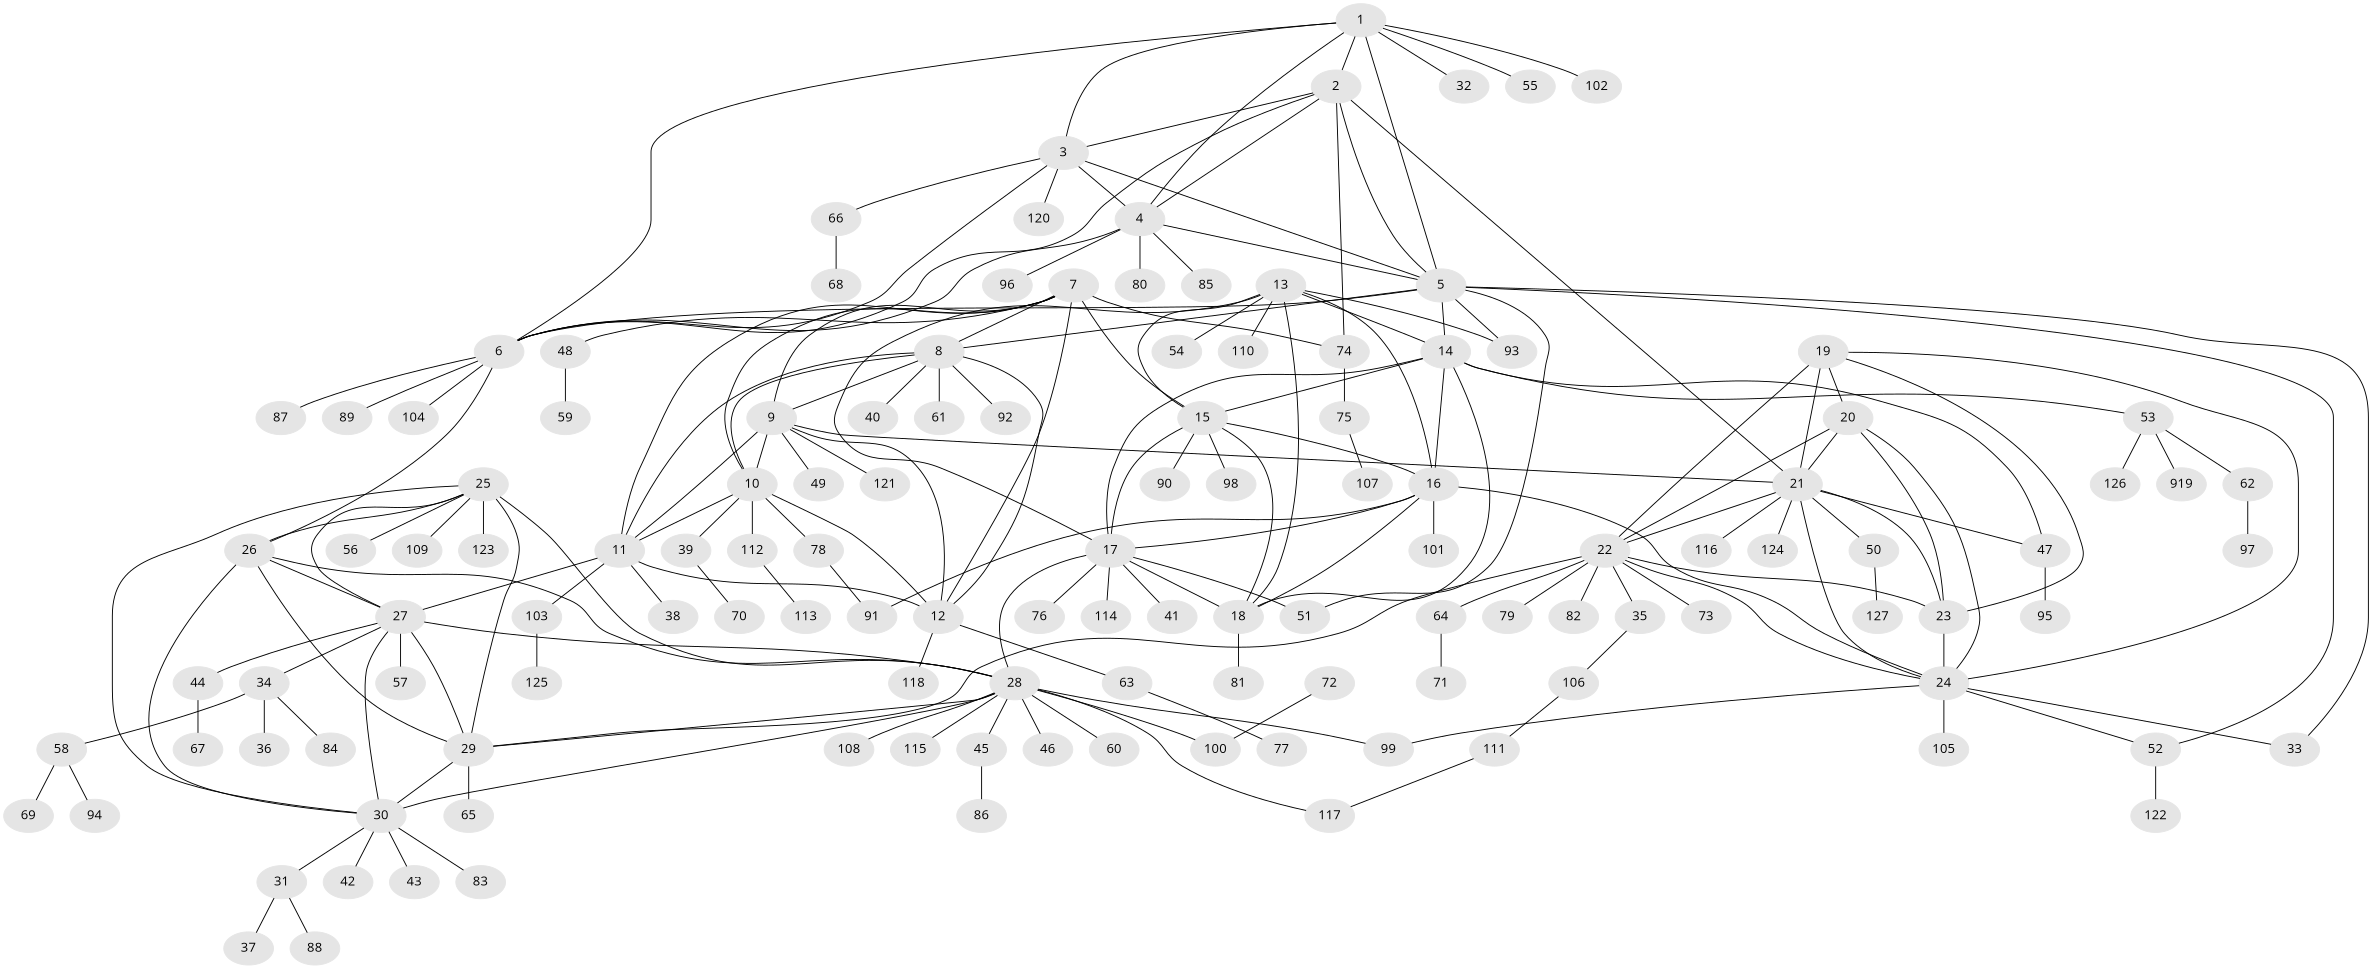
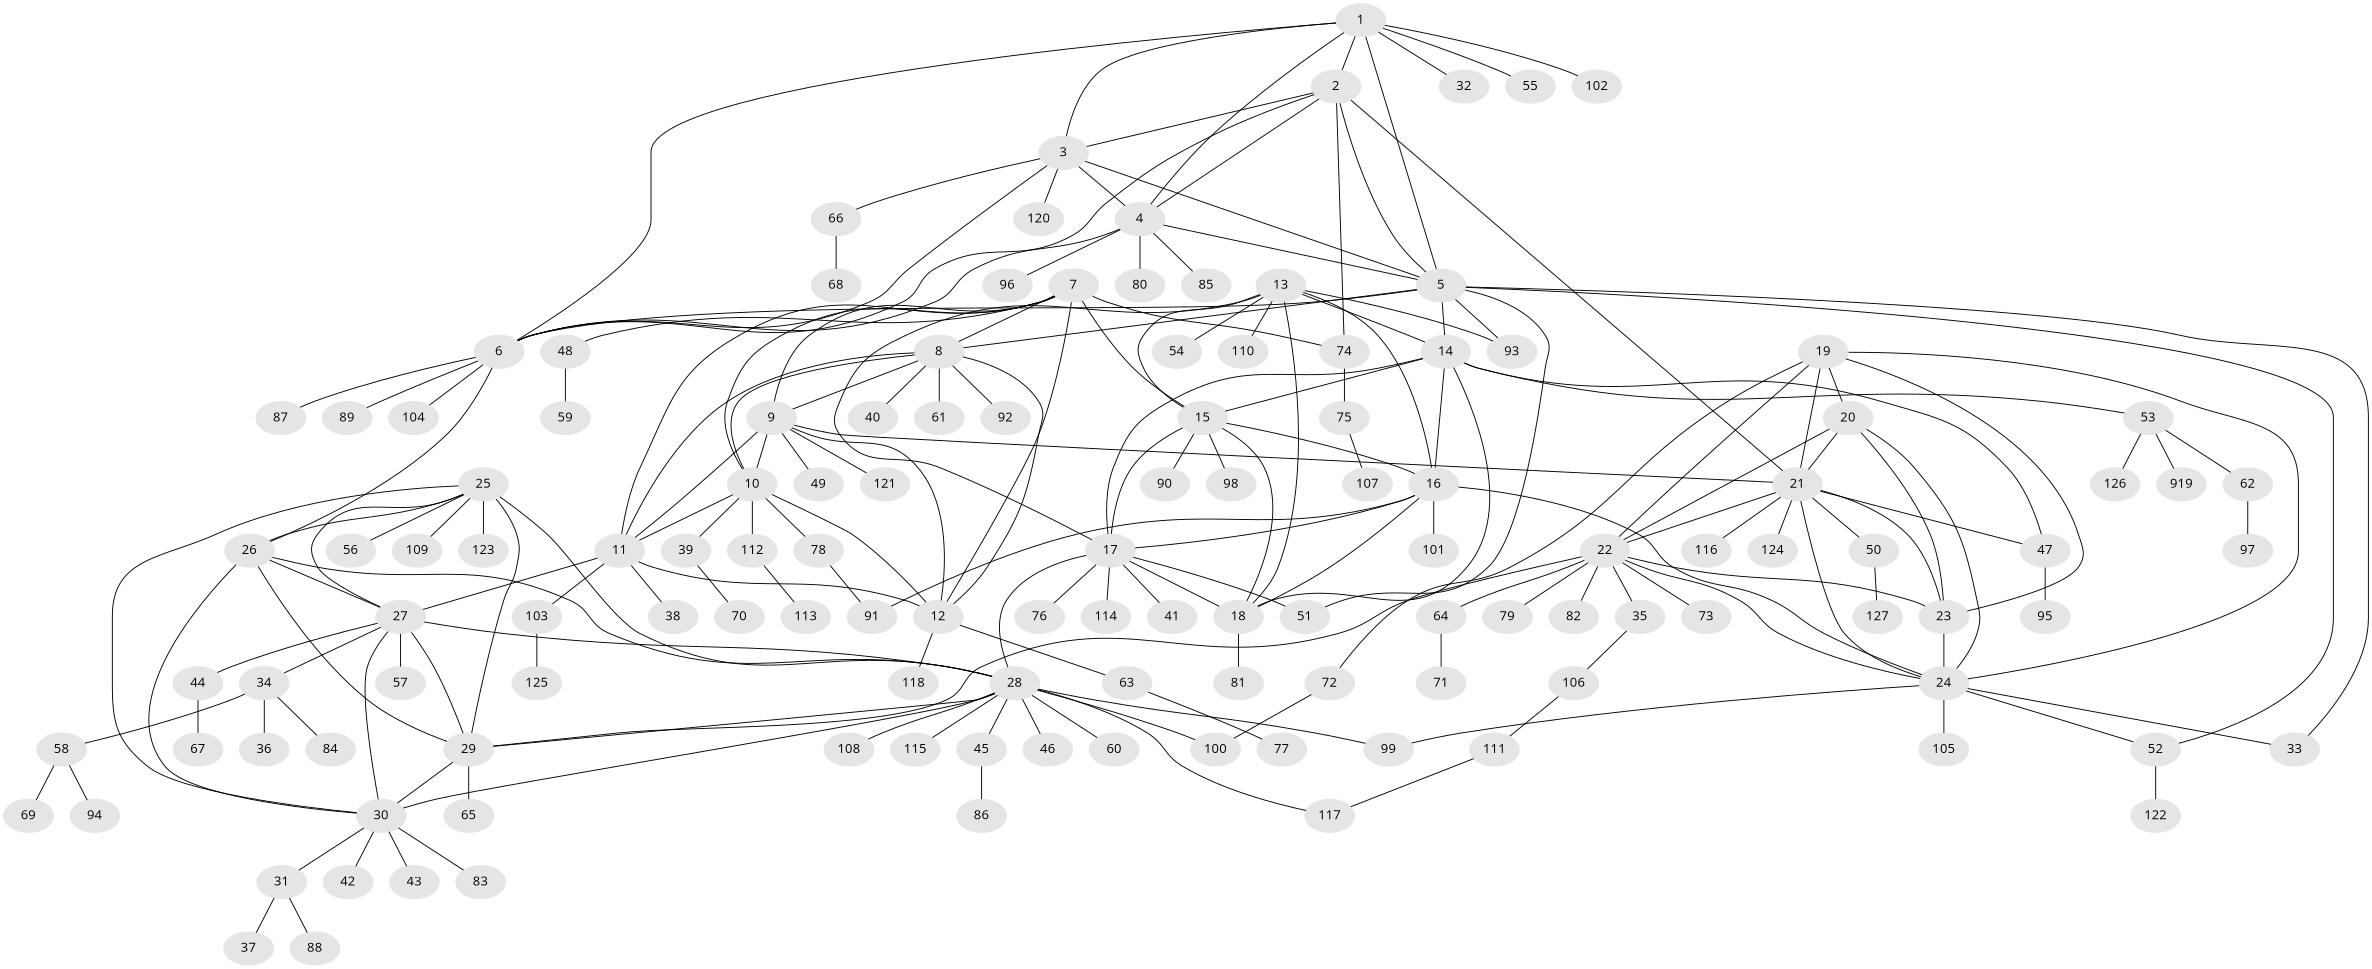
edge "19" -- "72": added
